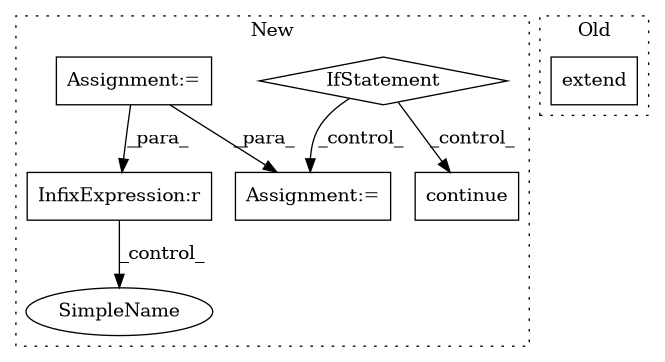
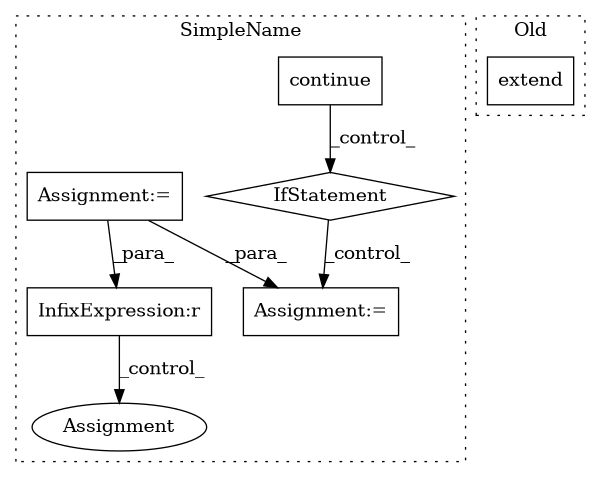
cluster "New": label "New" -> "SimpleName"
edge "IfStatement" -> "continue": reversed
node "SimpleName": label "SimpleName" -> "Assignment"
